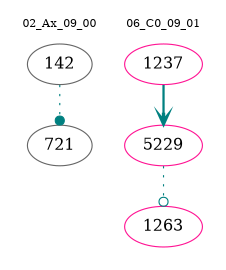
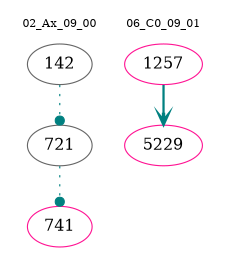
node "1237": label "1237" -> "1257"
node "741": added
node "1263": removed
